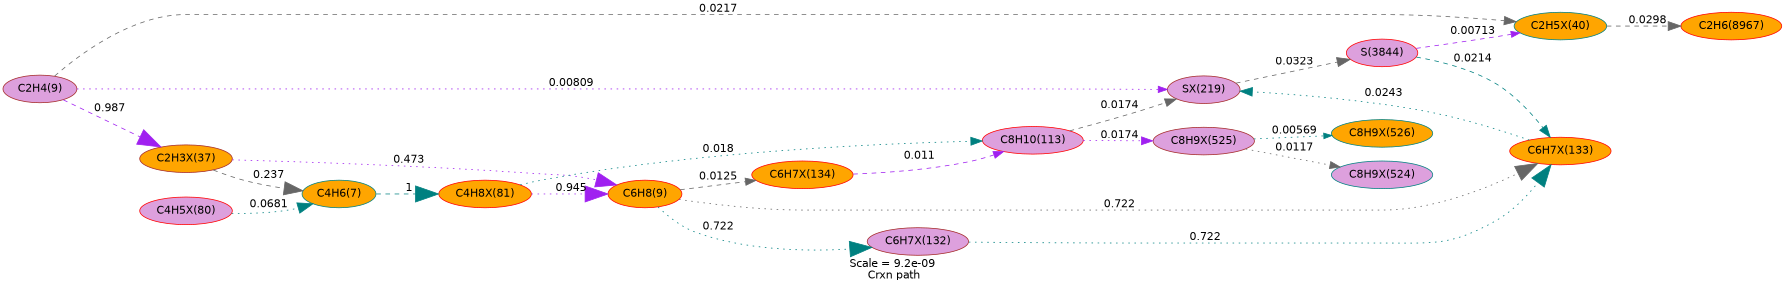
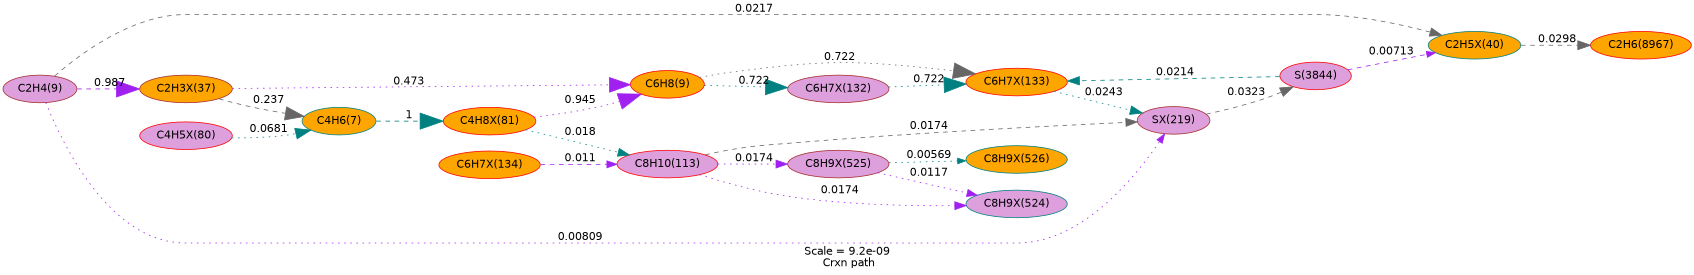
edge "C8H9X(525)" -> "C8H9X(524)": color gray40 -> purple
edge "C6H8(9)" -> "C6H7X(134)": removed, label "0.0125"
edge "C8H10(113)" -> "C8H9X(524)": added, label "0.0174"
